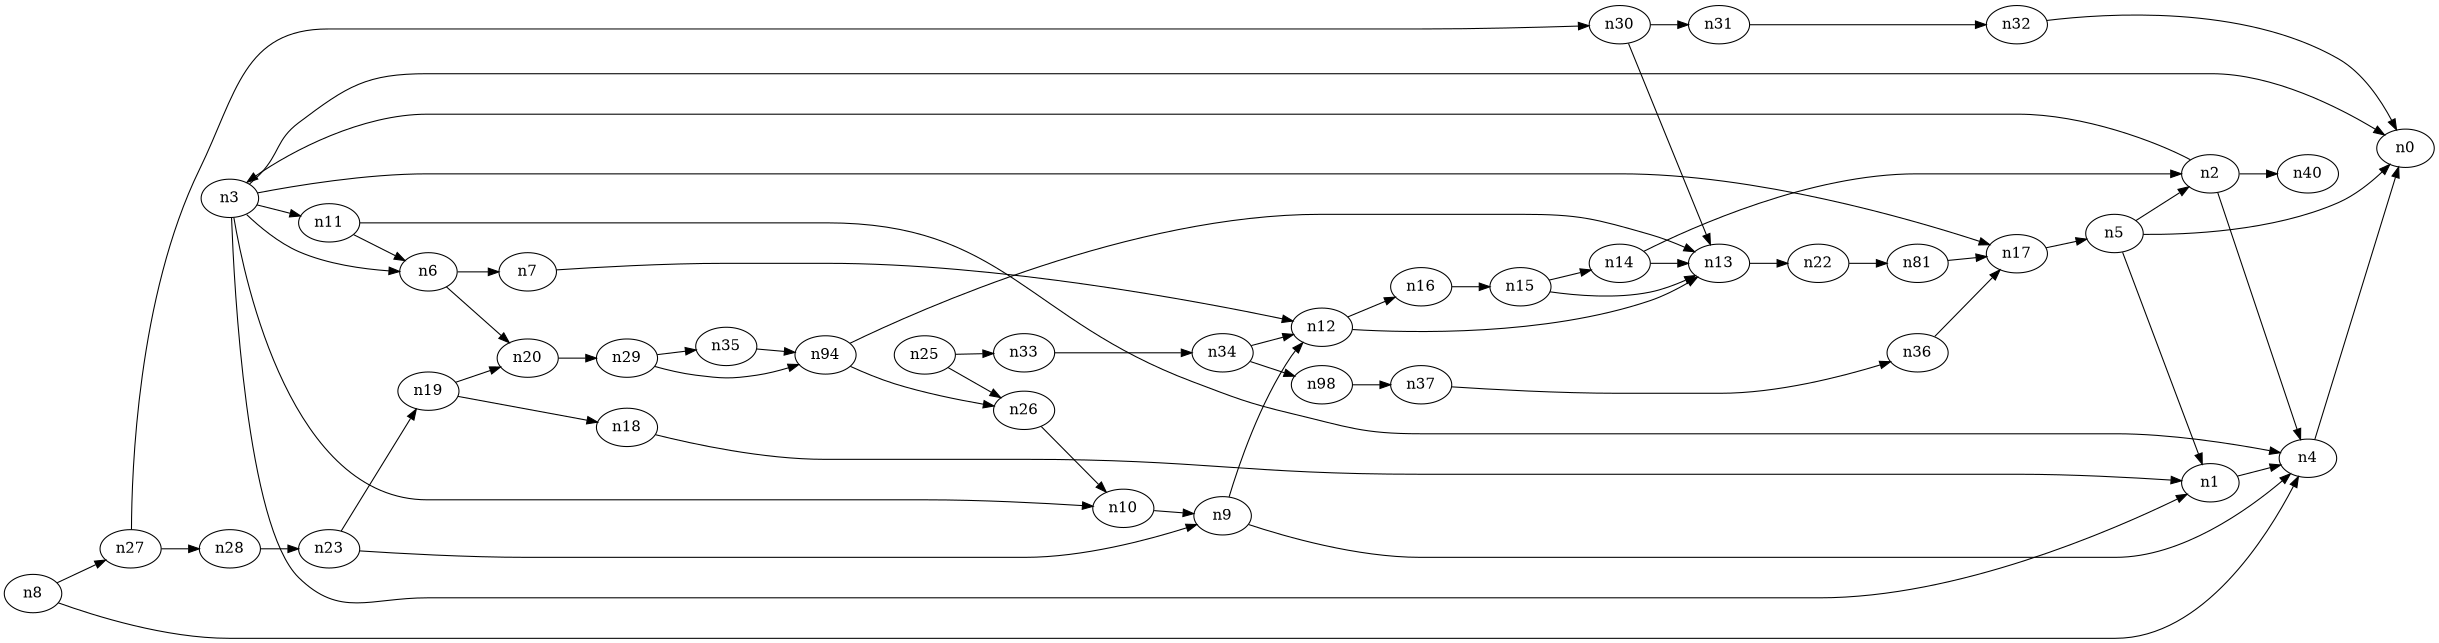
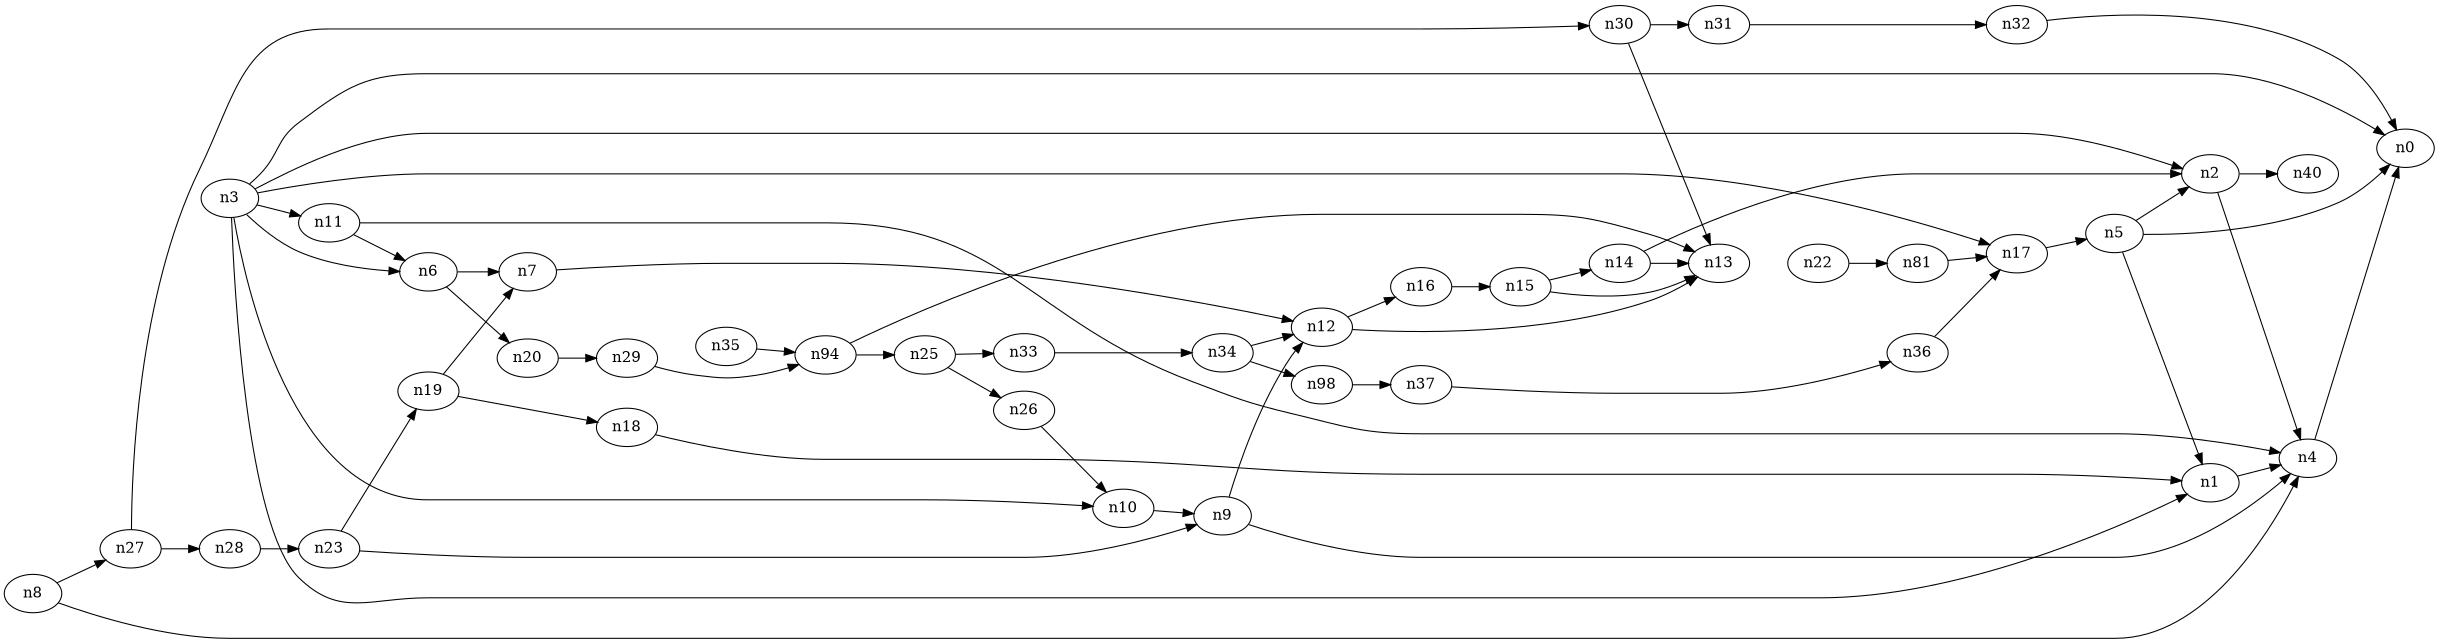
edge "n2" -> "n3": reversed
edge "n13" -> "n22": removed
edge "n29" -> "n35": removed
edge "n19" -> "n20": now "n19" -> "n7"
edge "n94" -> "n26": now "n94" -> "n25"
